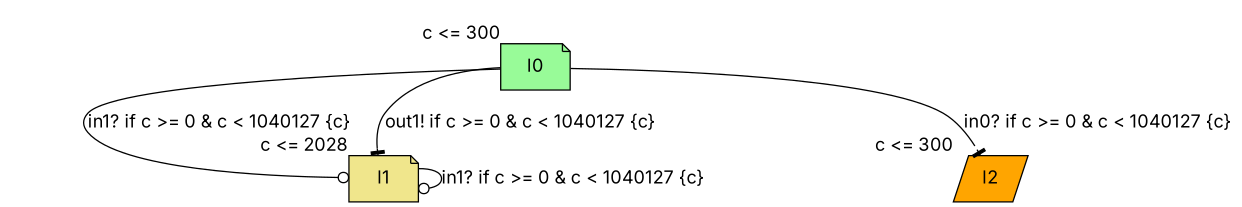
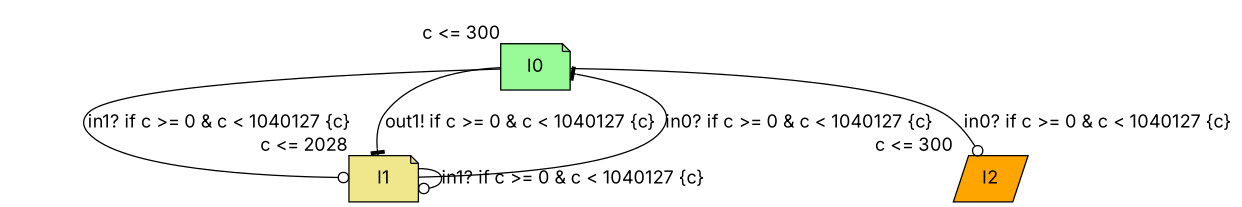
edge "l0 c <= 300" -> "l2 c <= 300": arrowhead tee -> odot
edge "l1 c <= 2028" -> "l0 c <= 300": added, label "in0? if c >= 0 & c < 1040127 {c}"
